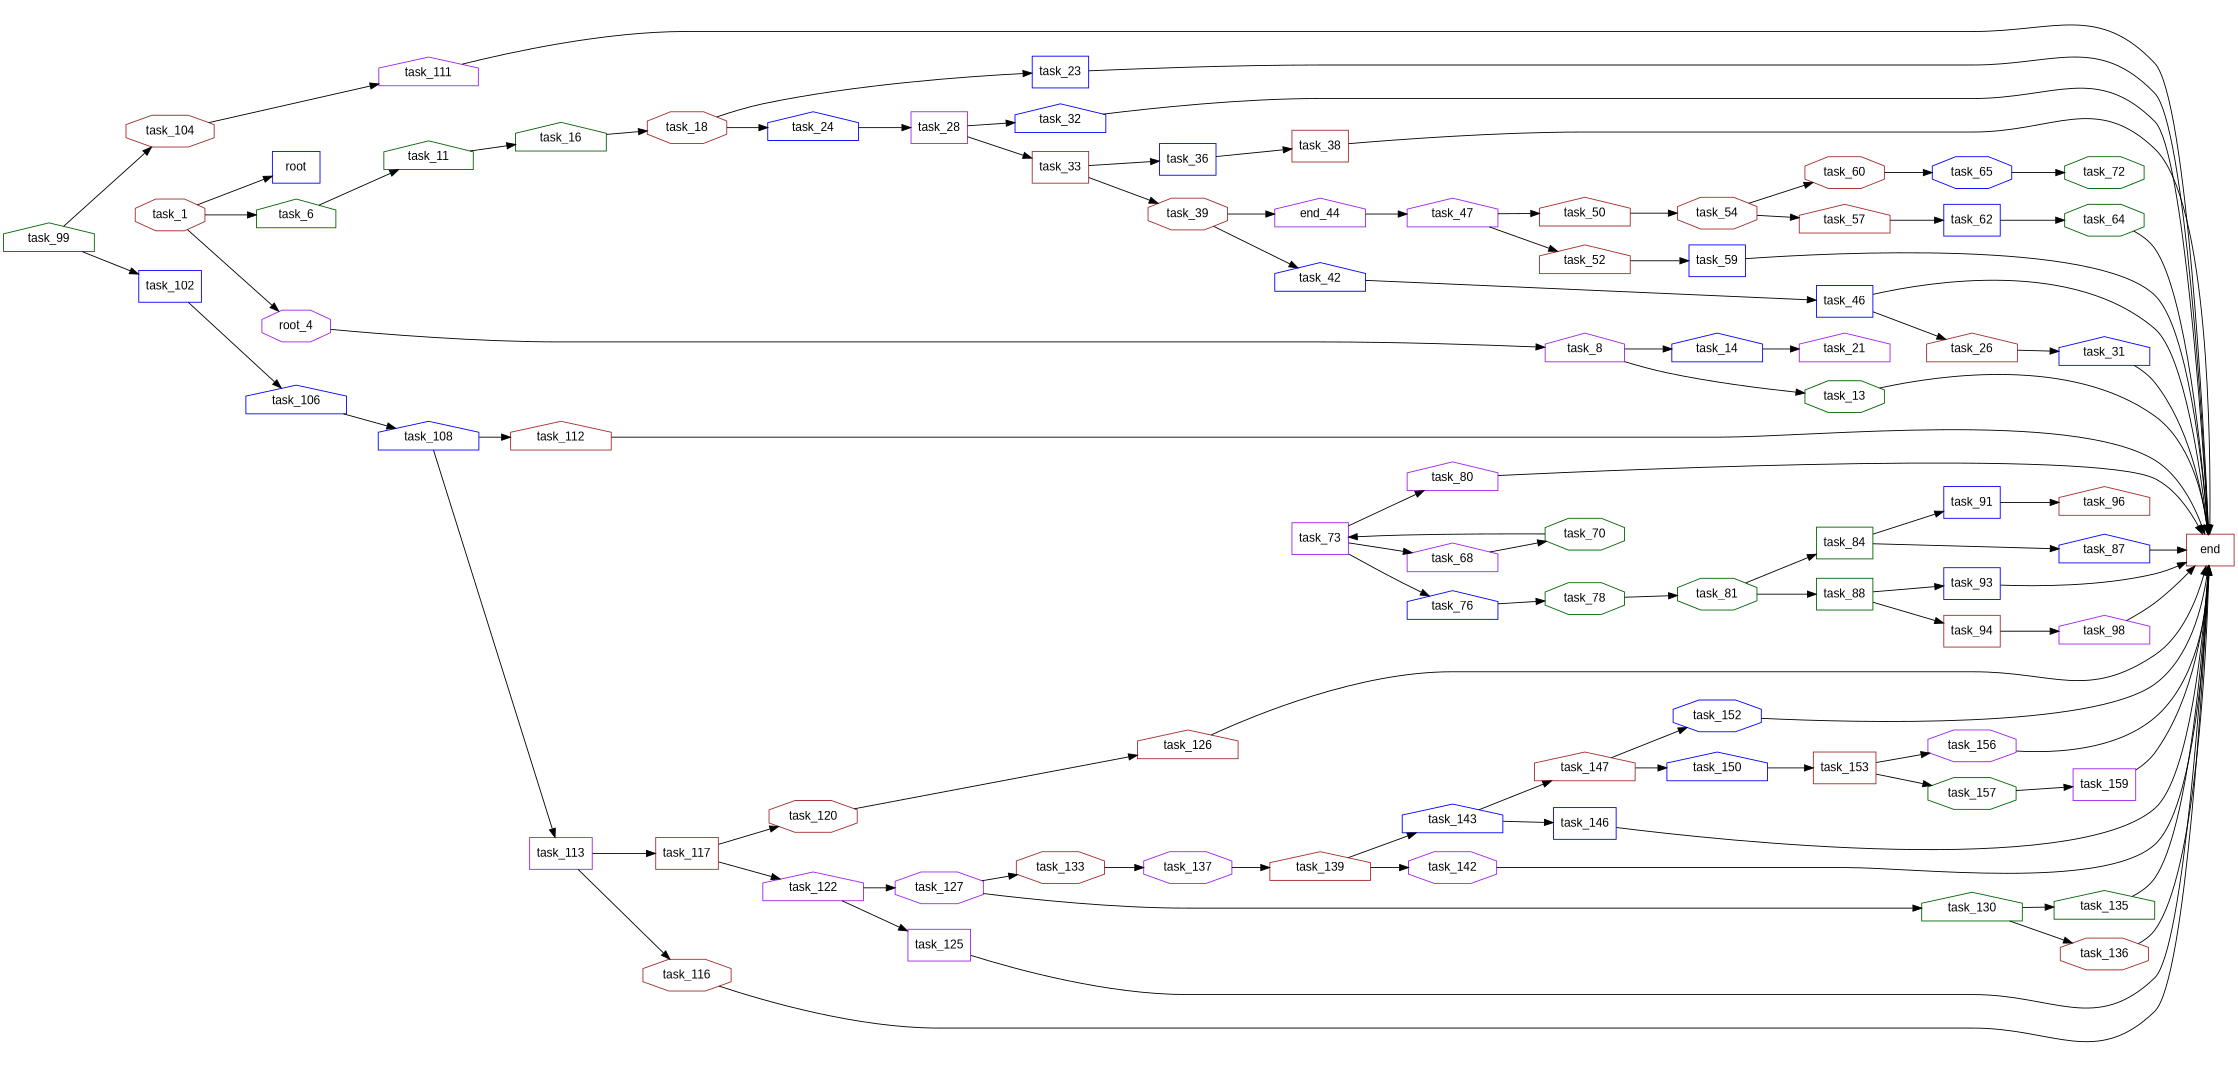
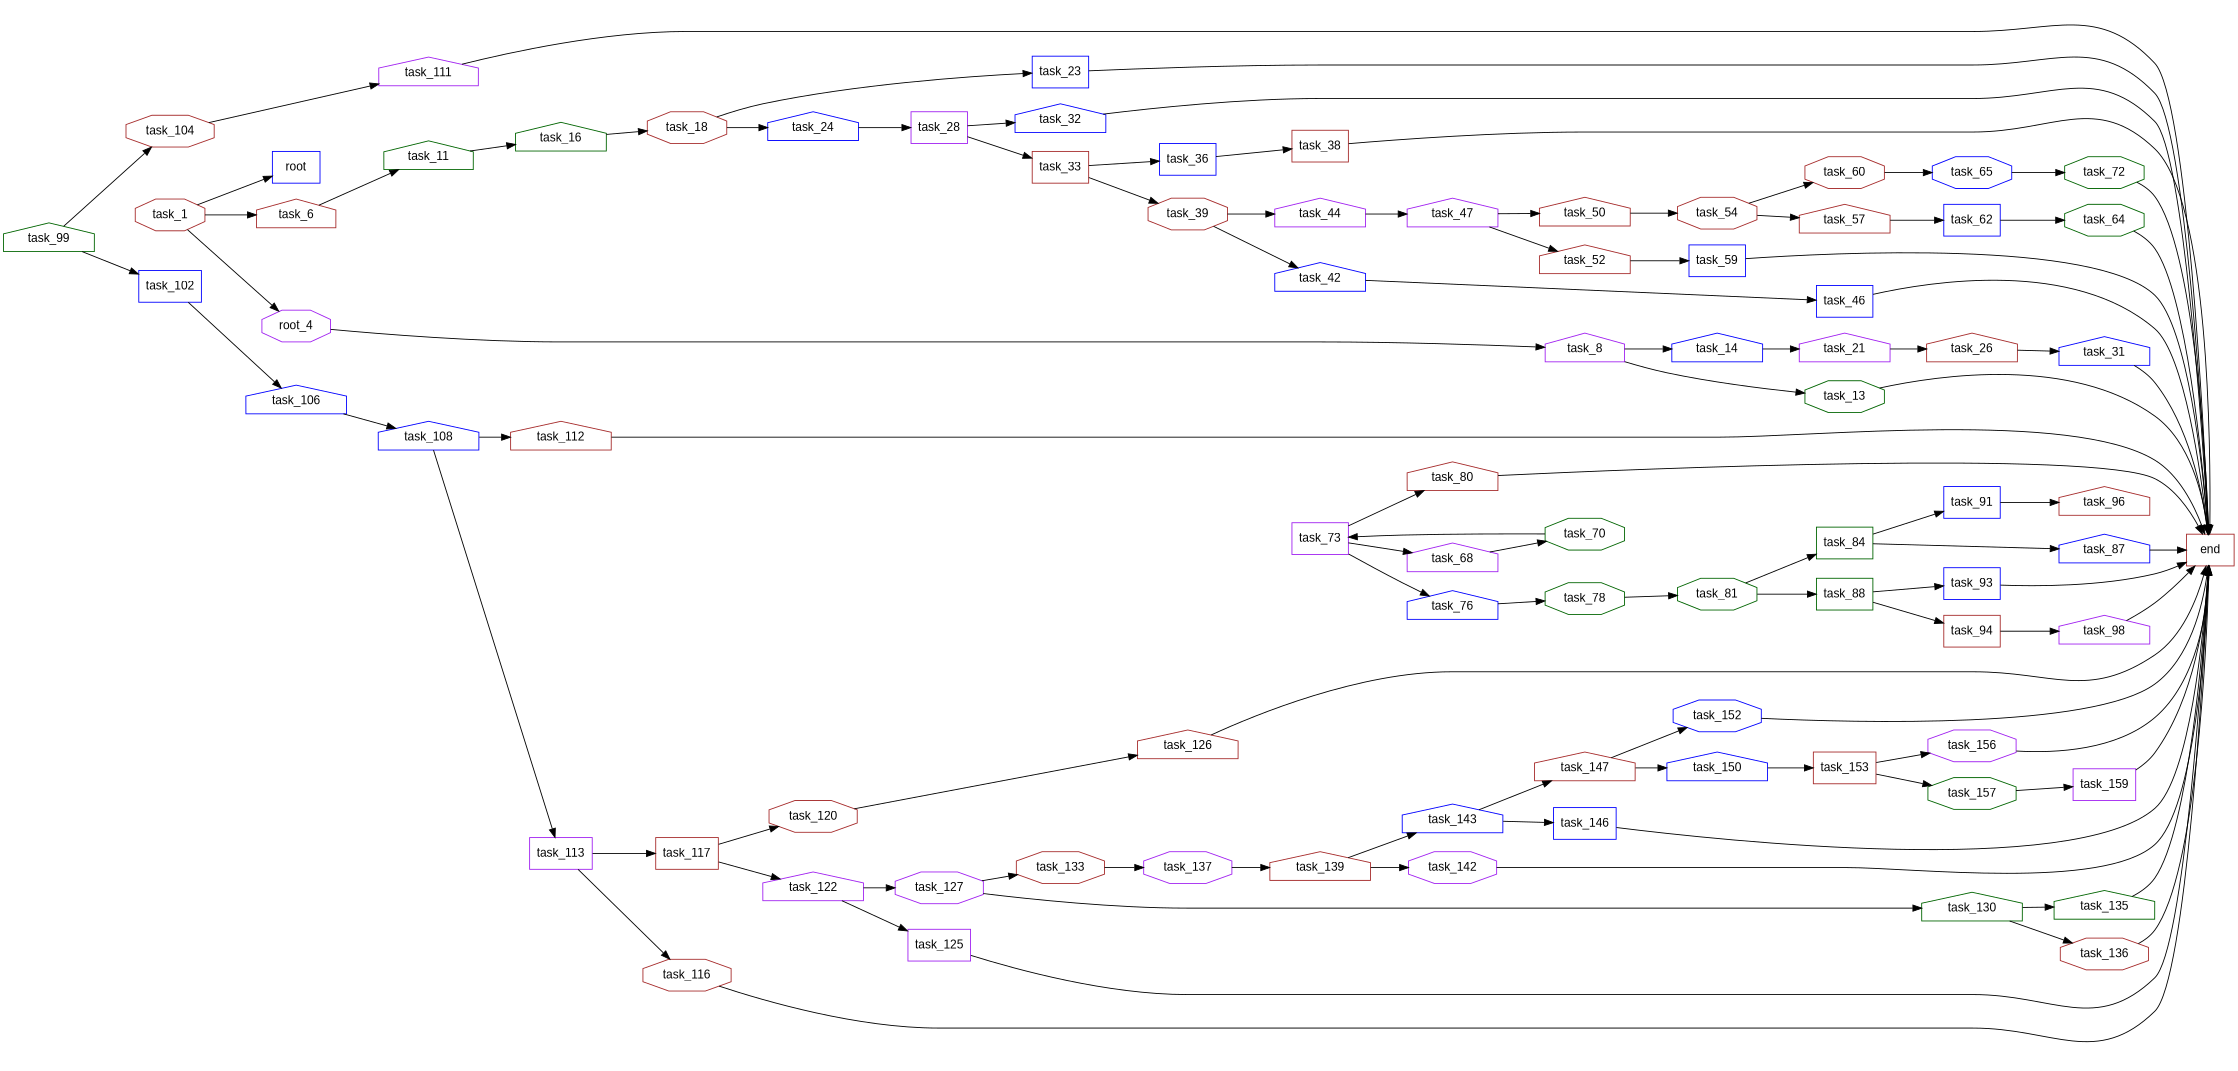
node "end_44": label "end_44" -> "task_44"
node "task_6": color darkgreen -> brown
edge "task_72" -> "end": added
edge "task_46" -> "task_26": now "task_21" -> "task_26"
node "task_80": color purple -> brown
